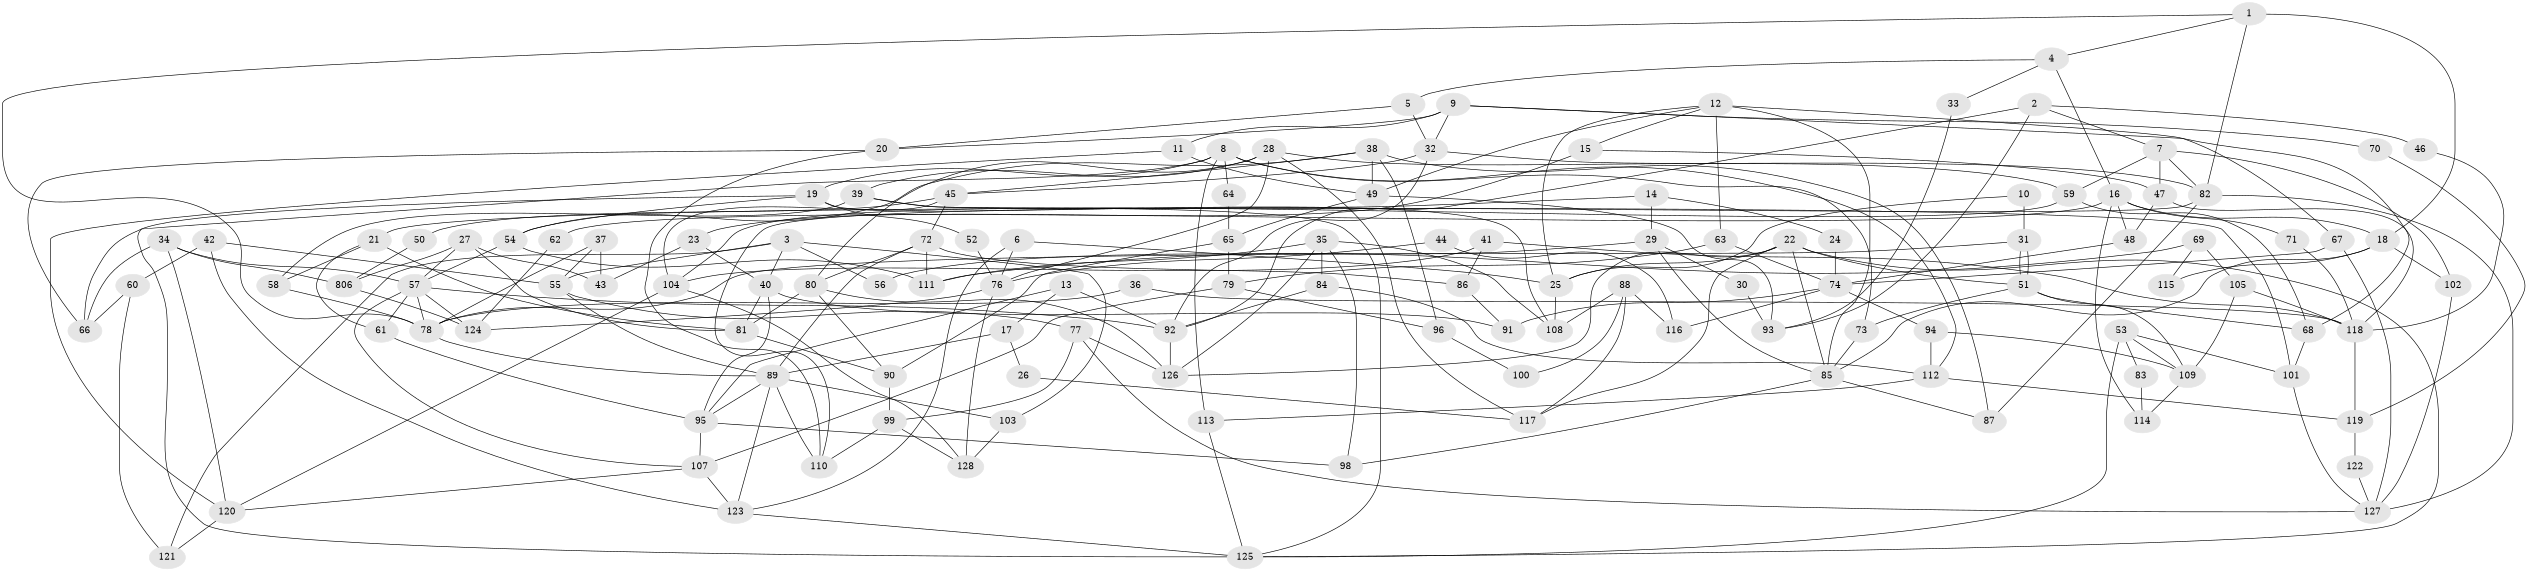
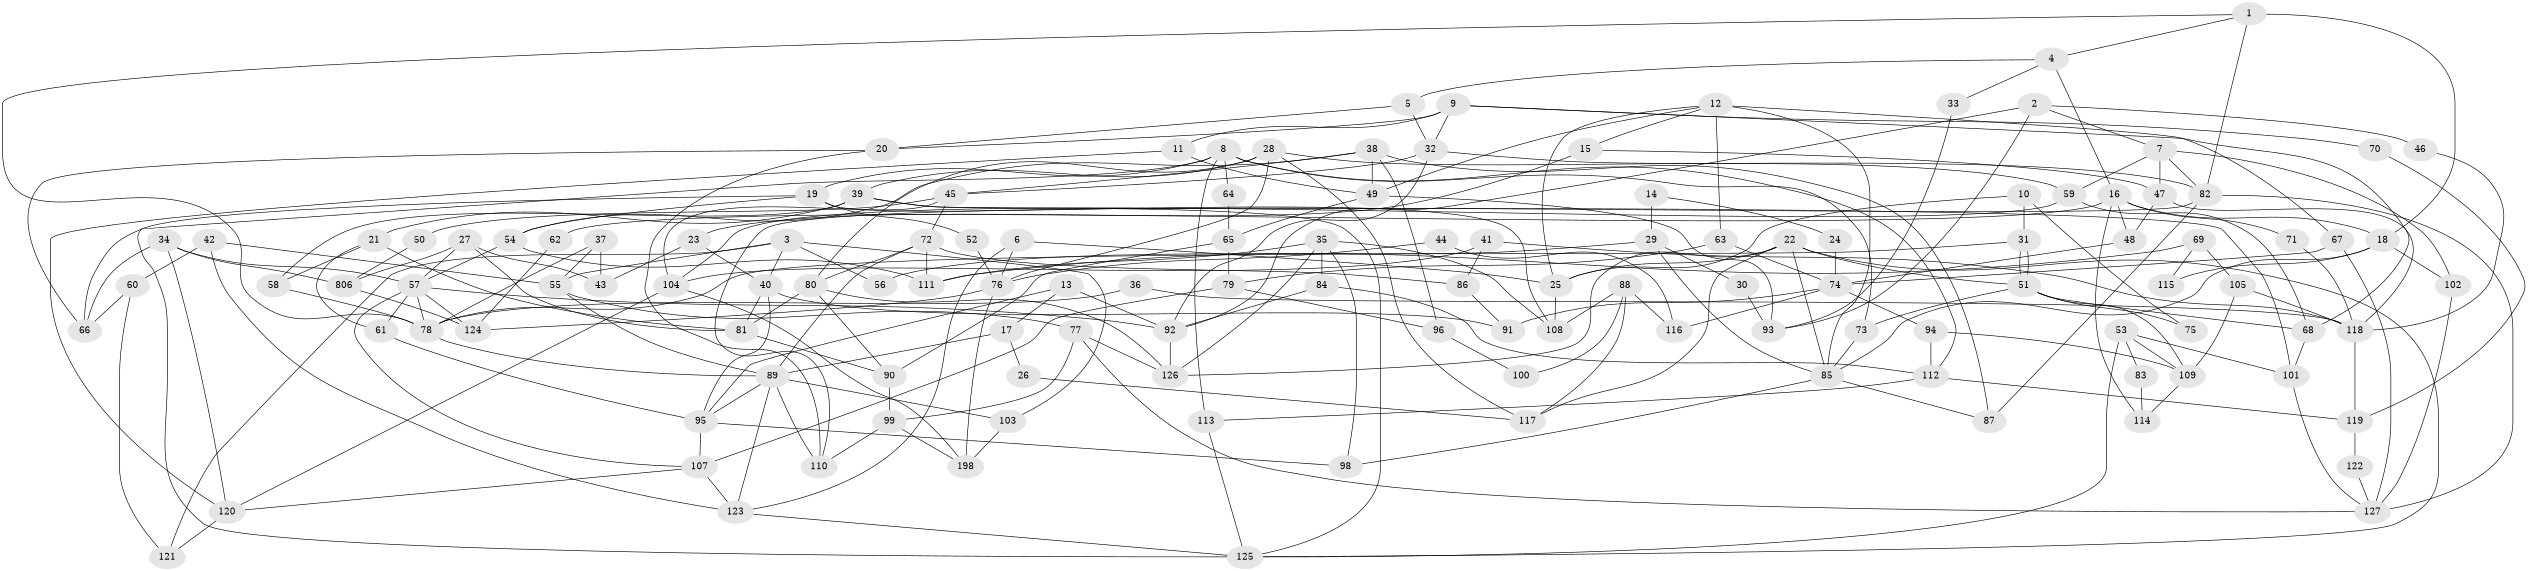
edge "14" -- "21": now "39" -- "21"
node "75": added
node "128": label "128" -> "198"
